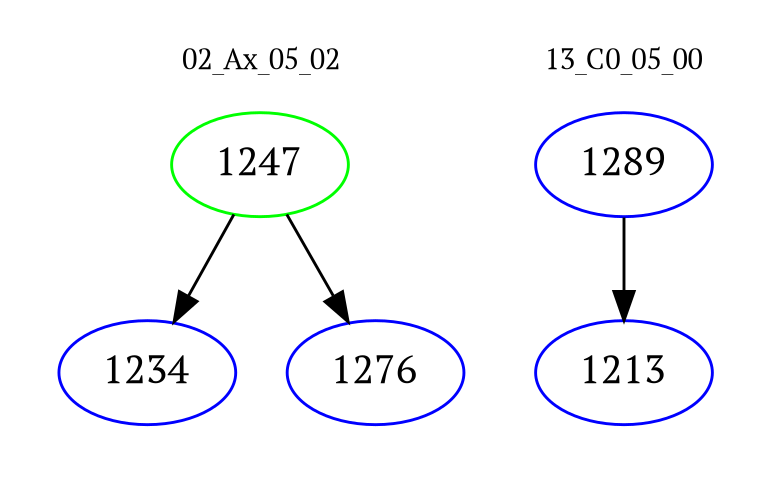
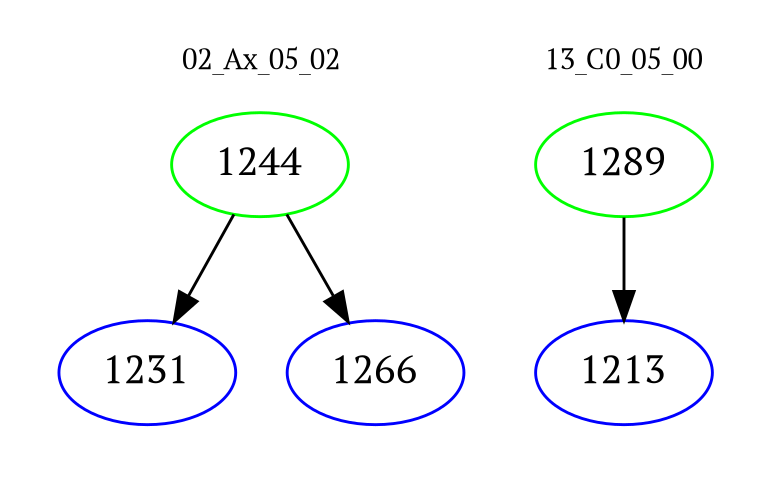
node "1247": label "1247" -> "1244"
node "1289": color blue -> green
node "1234": label "1234" -> "1231"
node "1276": label "1276" -> "1266"
